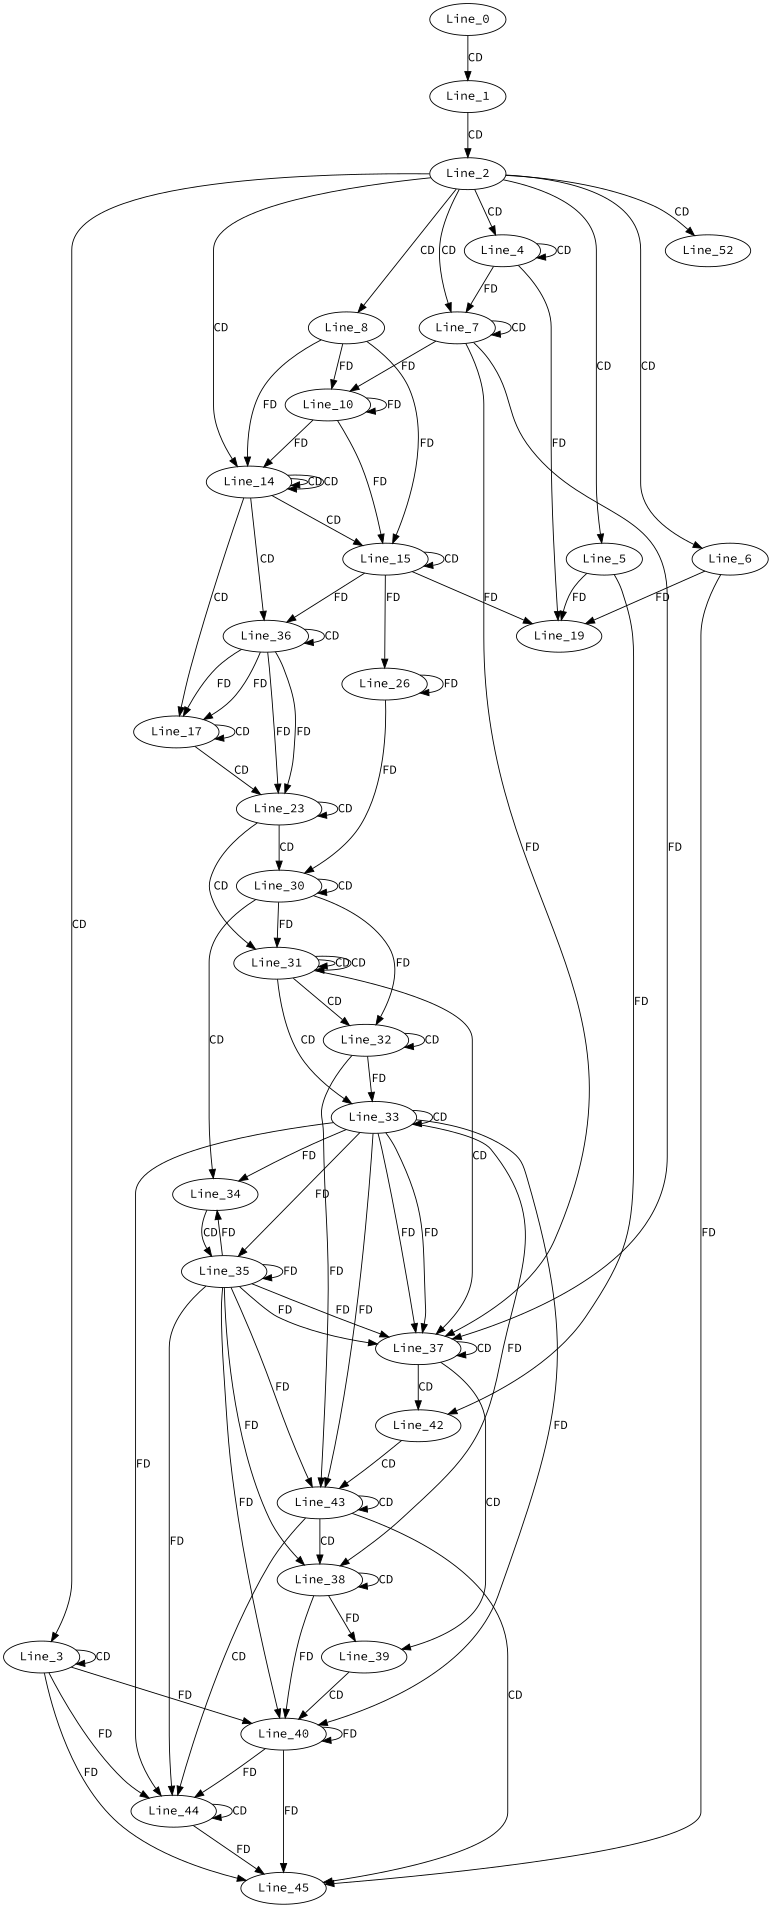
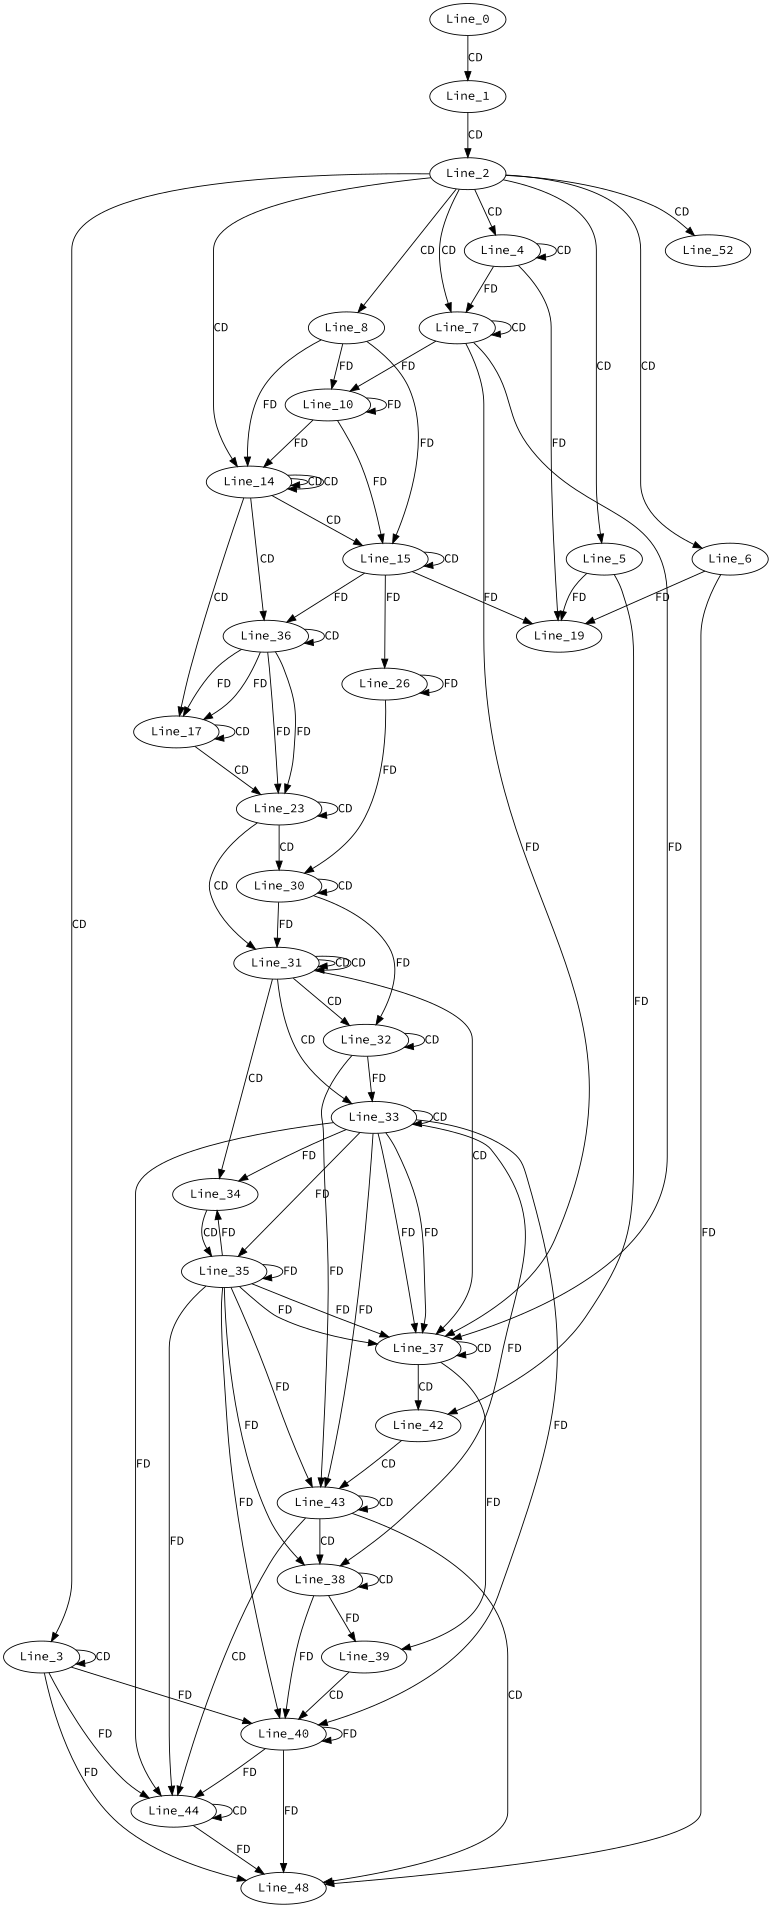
edge "Line_30" -> "Line_34": now "Line_31" -> "Line_34"
edge "Line_37" -> "Line_39": label "CD" -> "FD"
node "Line_45": label "Line_45" -> "Line_48"
